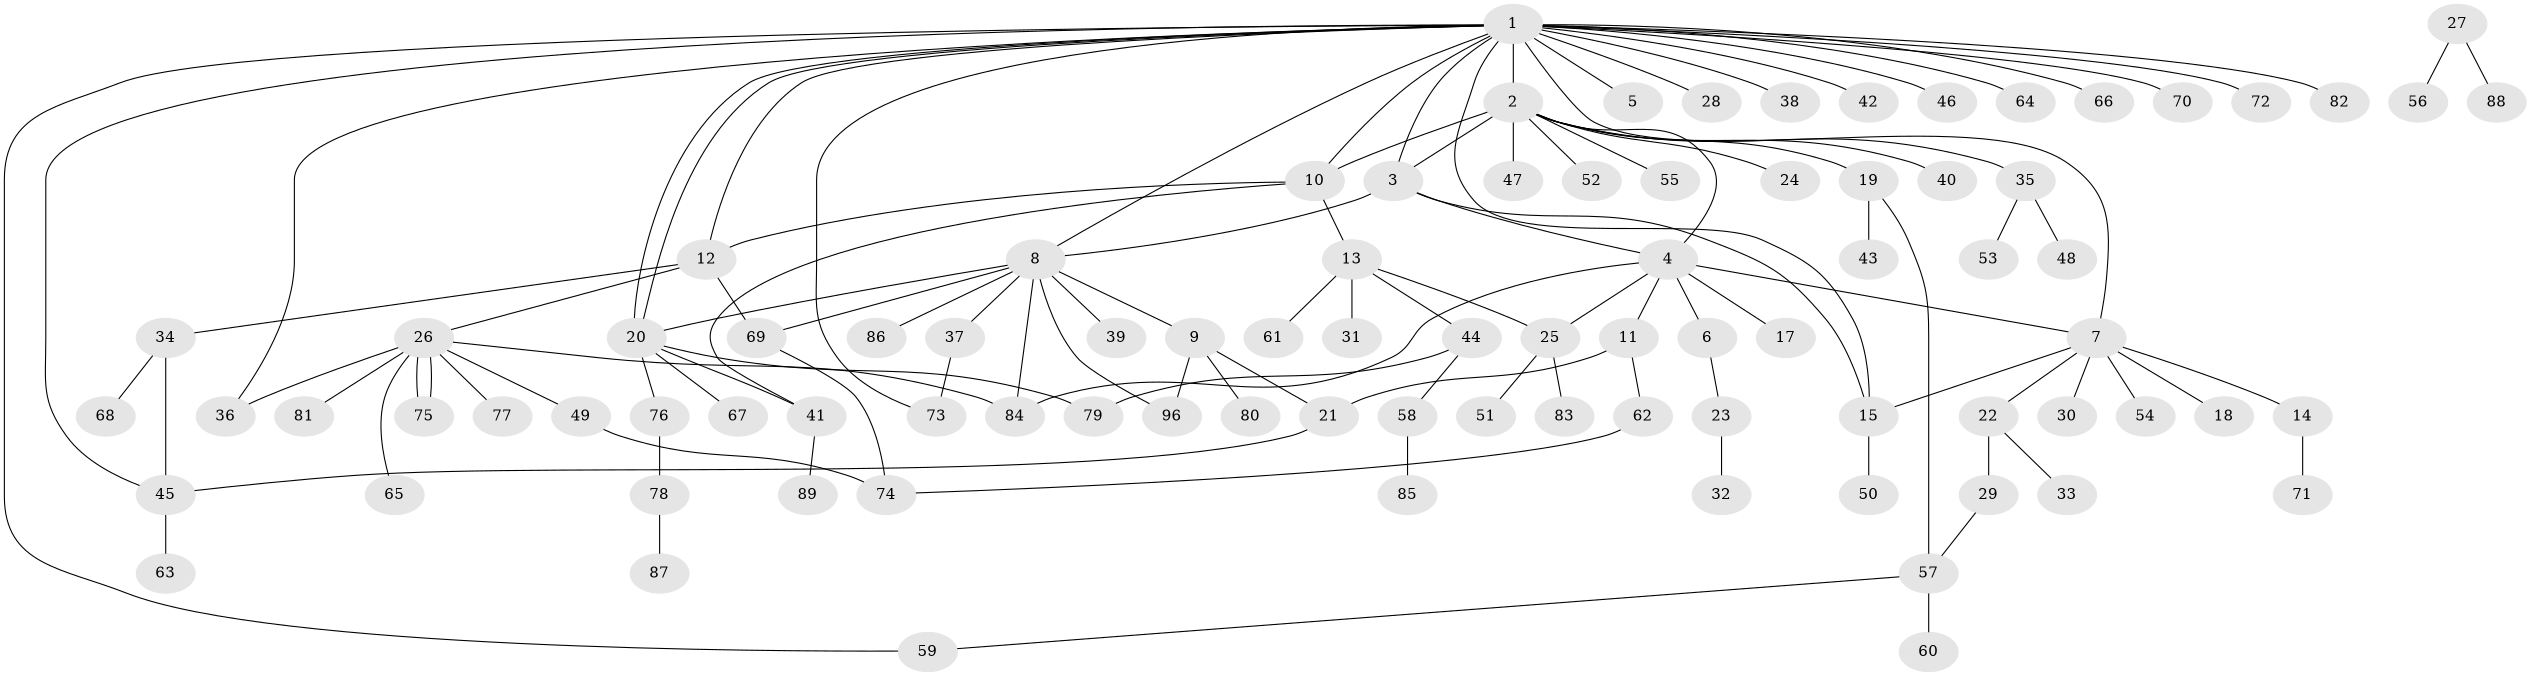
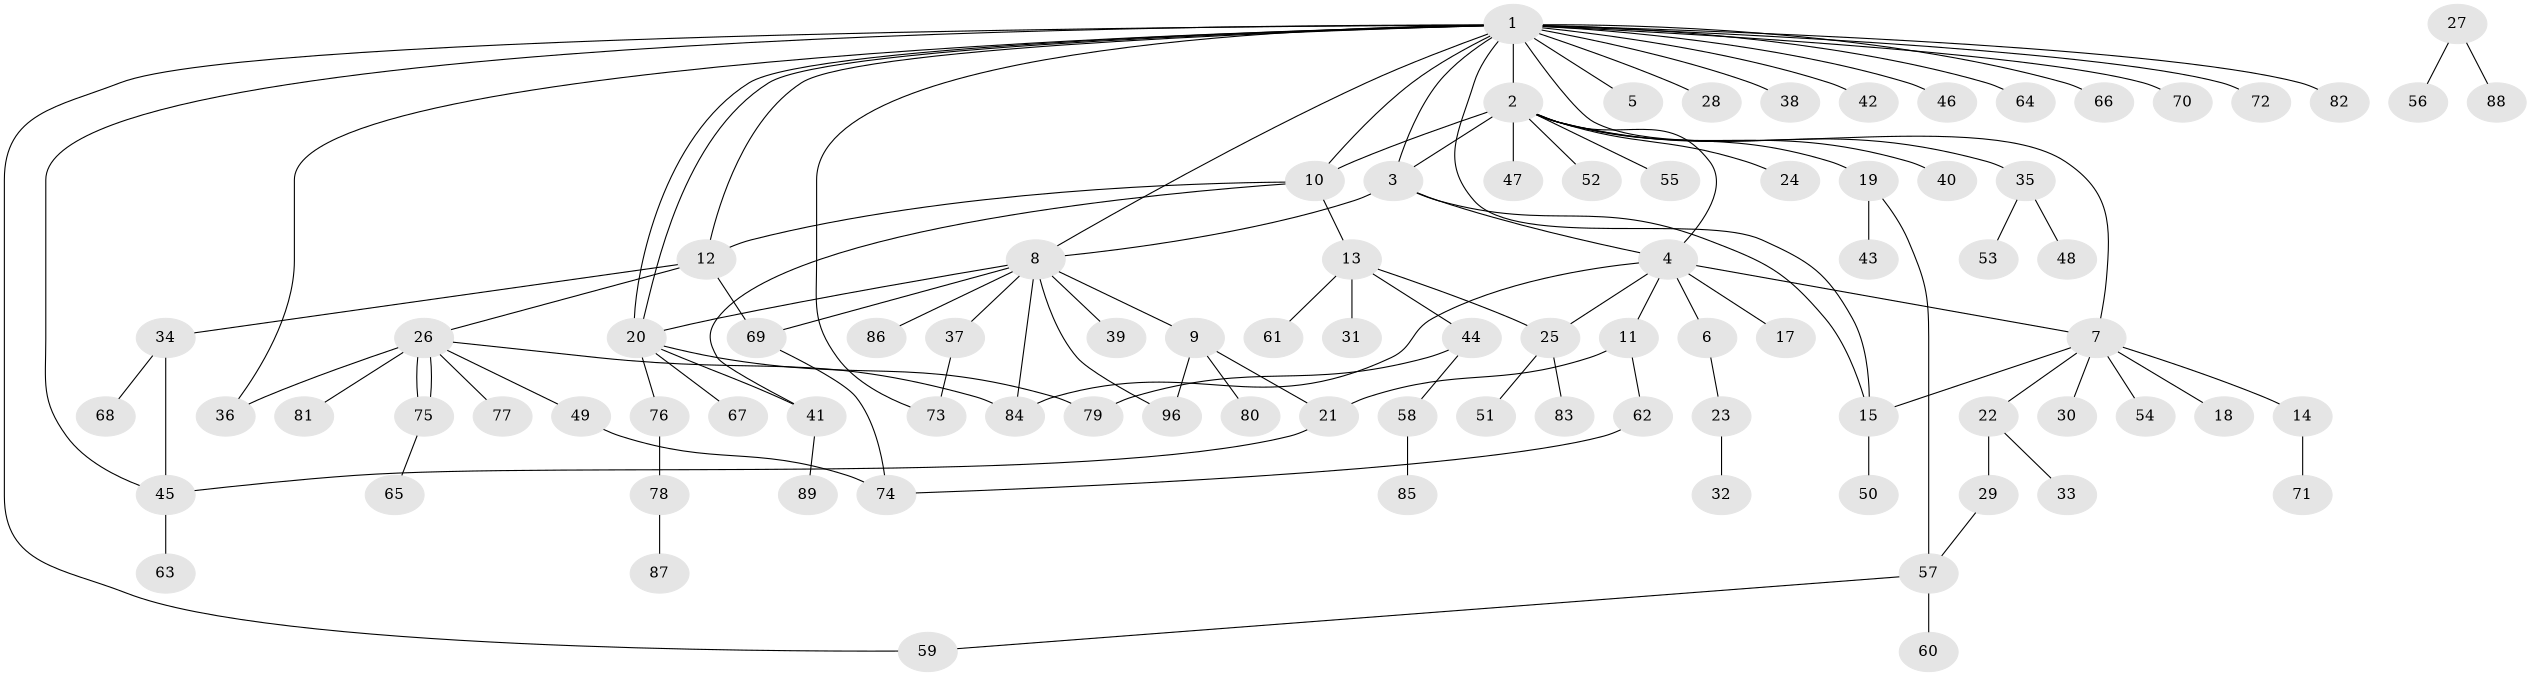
edge "26" -- "65": now "75" -- "65"
